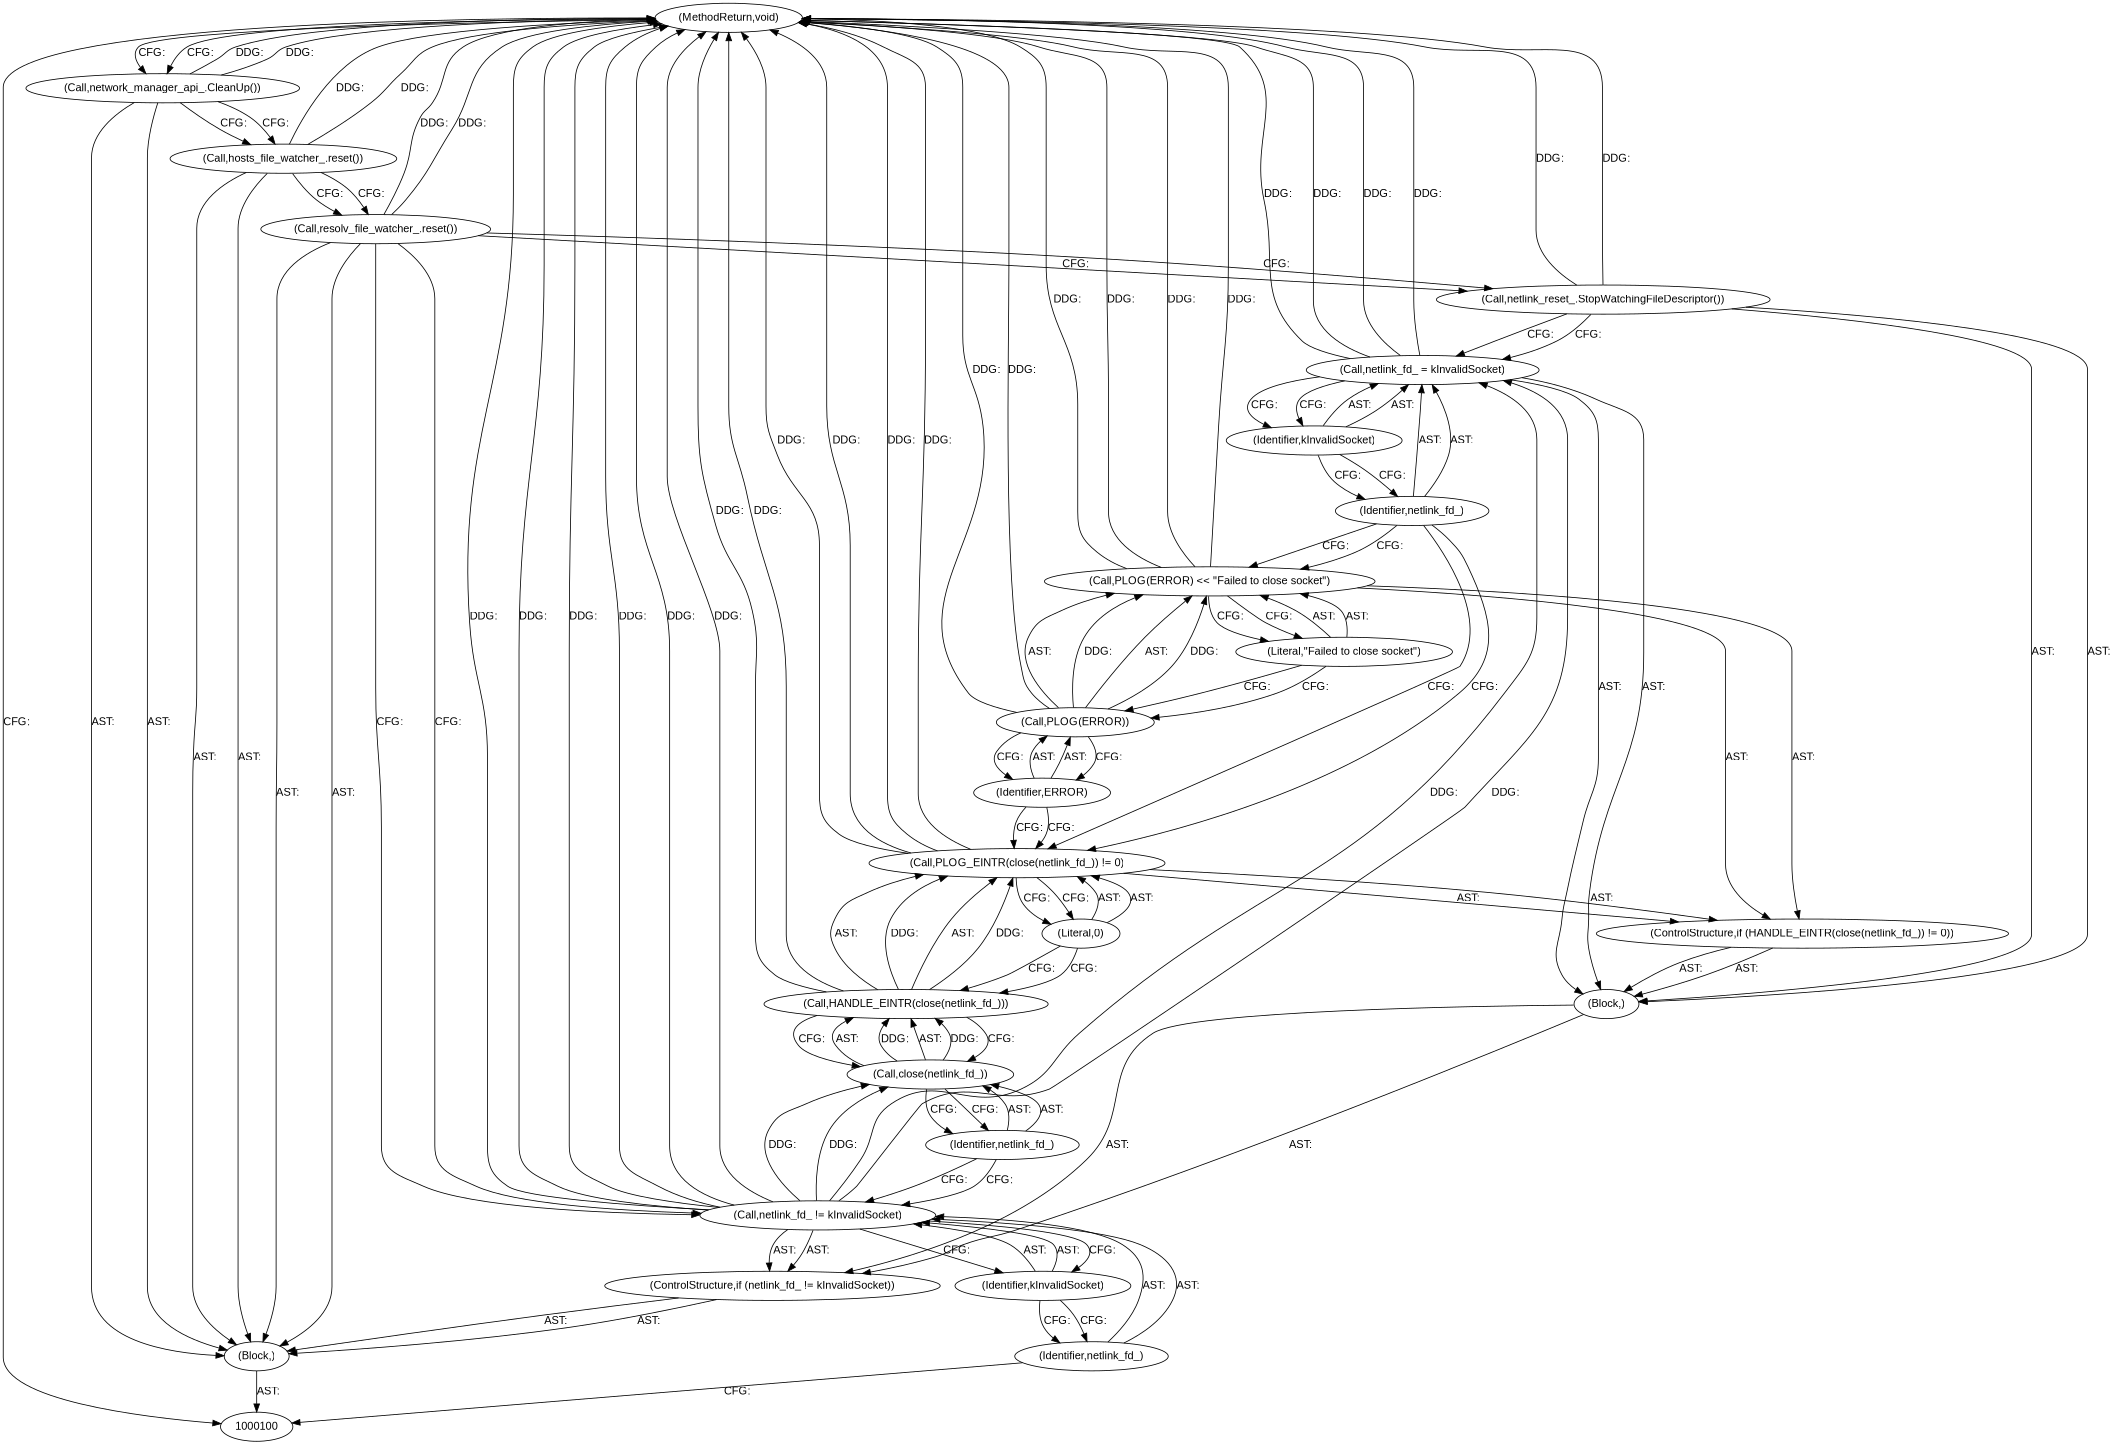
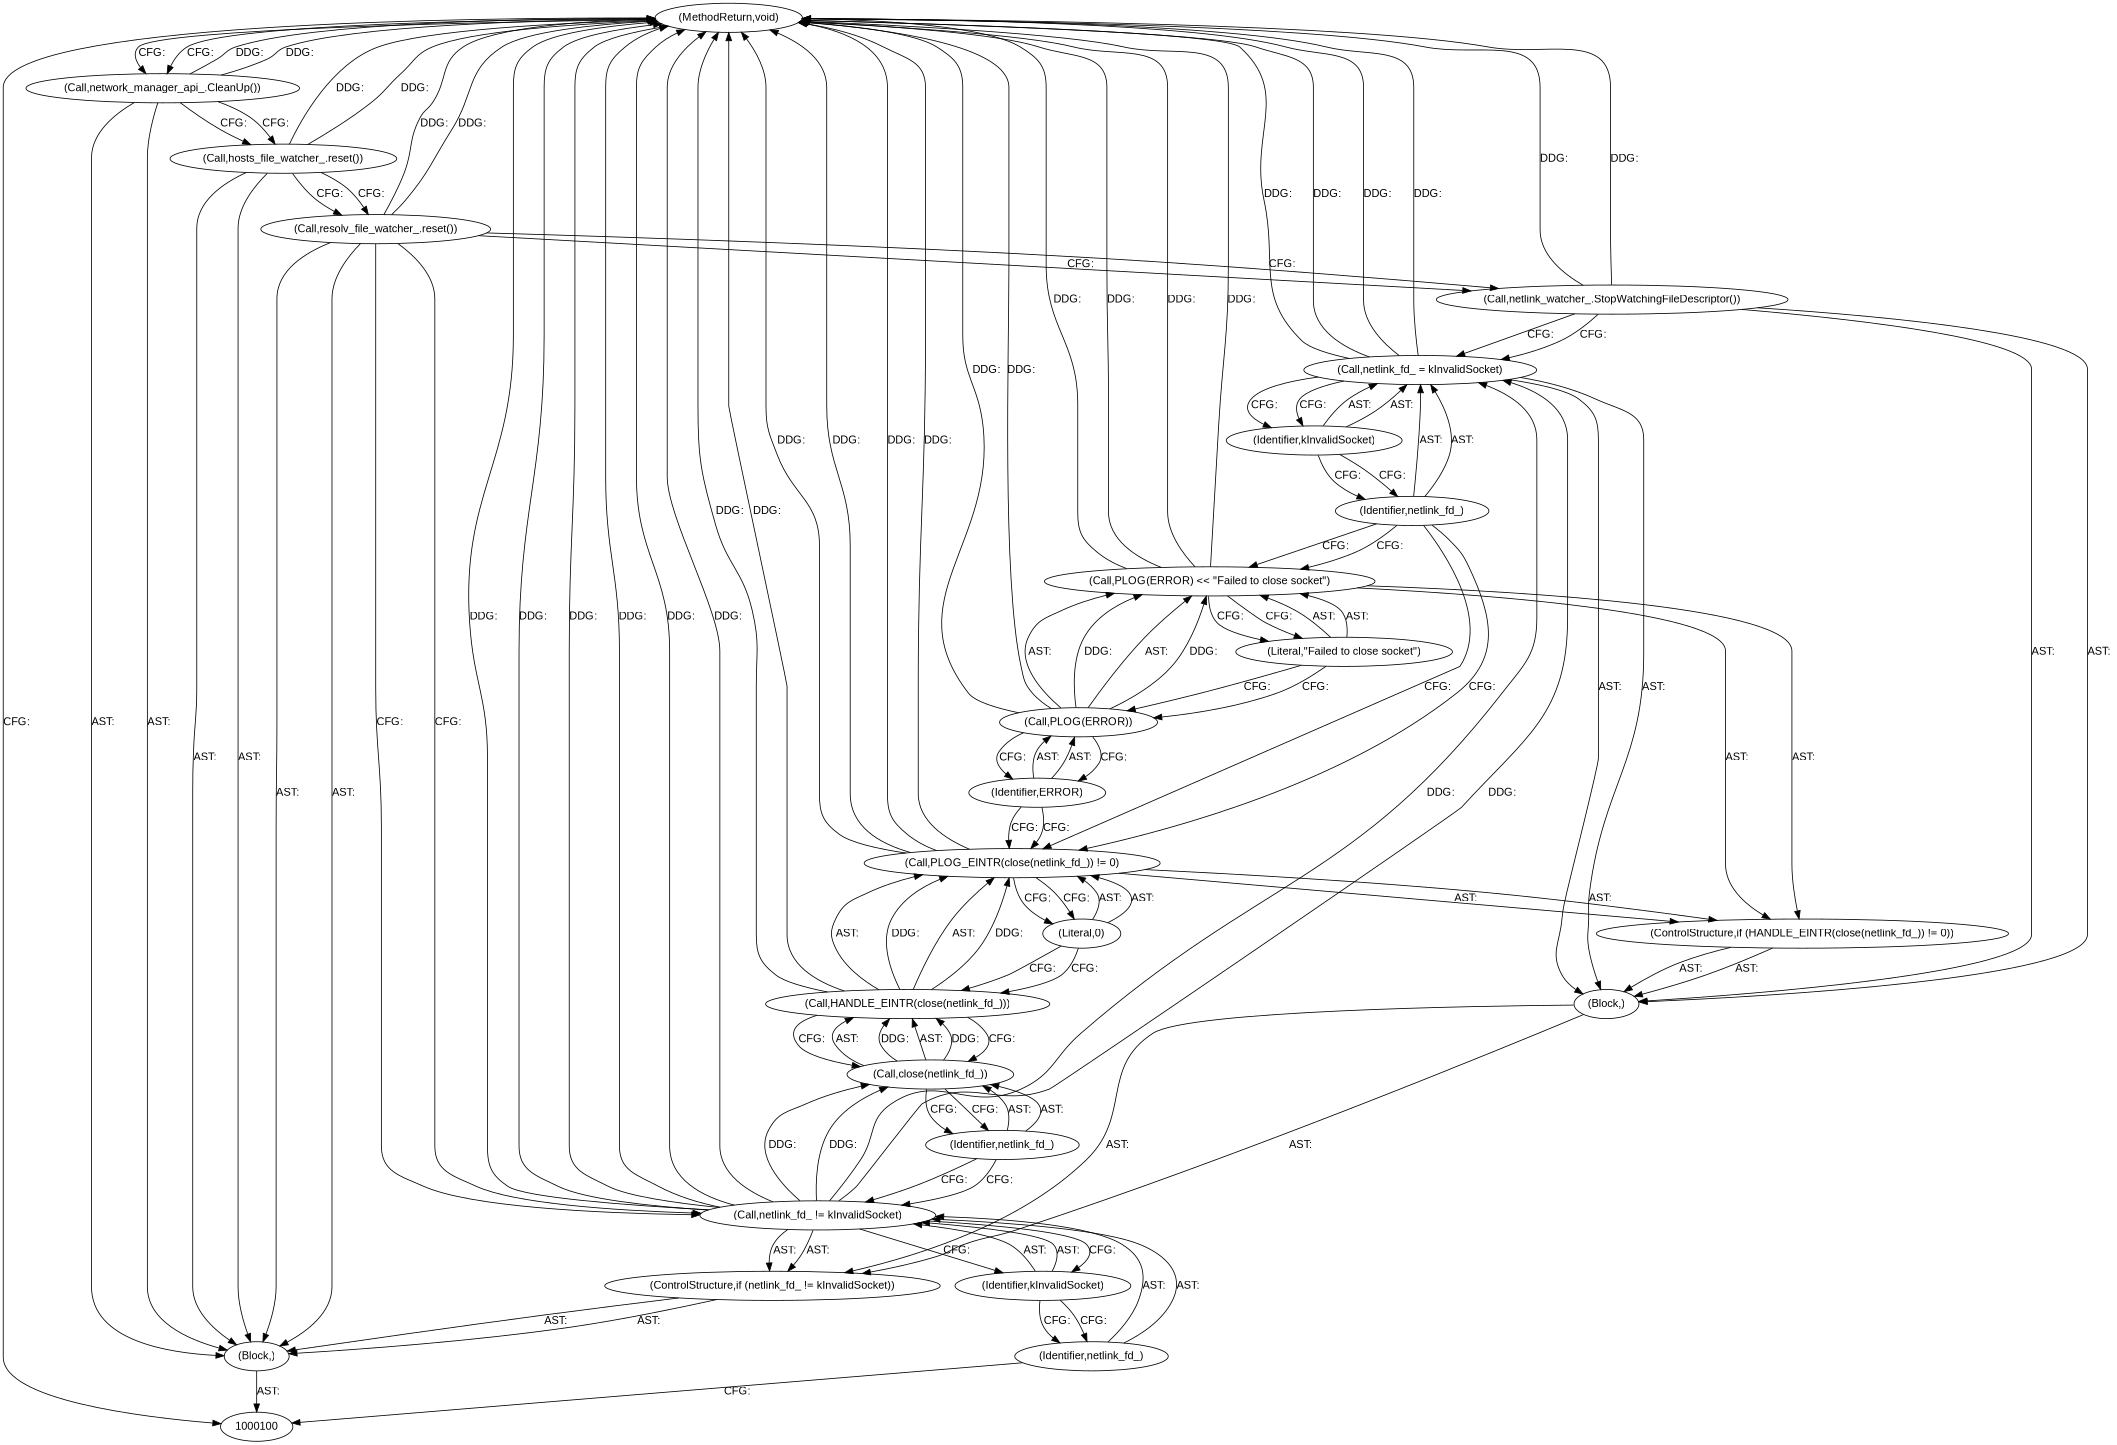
node "(Call,netlink_reset_.StopWatchingFileDescriptor())": label "(Call,netlink_reset_.StopWatchingFileDescriptor())" -> "(Call,netlink_watcher_.StopWatchingFileDescriptor())"
